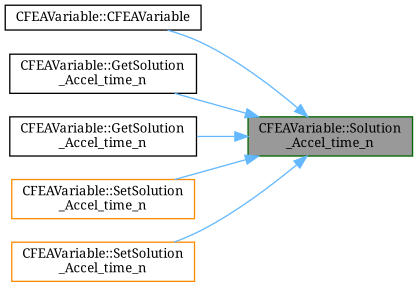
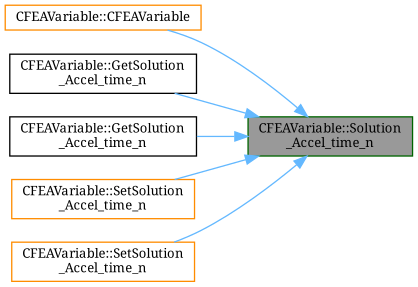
node "CFEAVariable::CFEAVariable": color black -> darkorange
